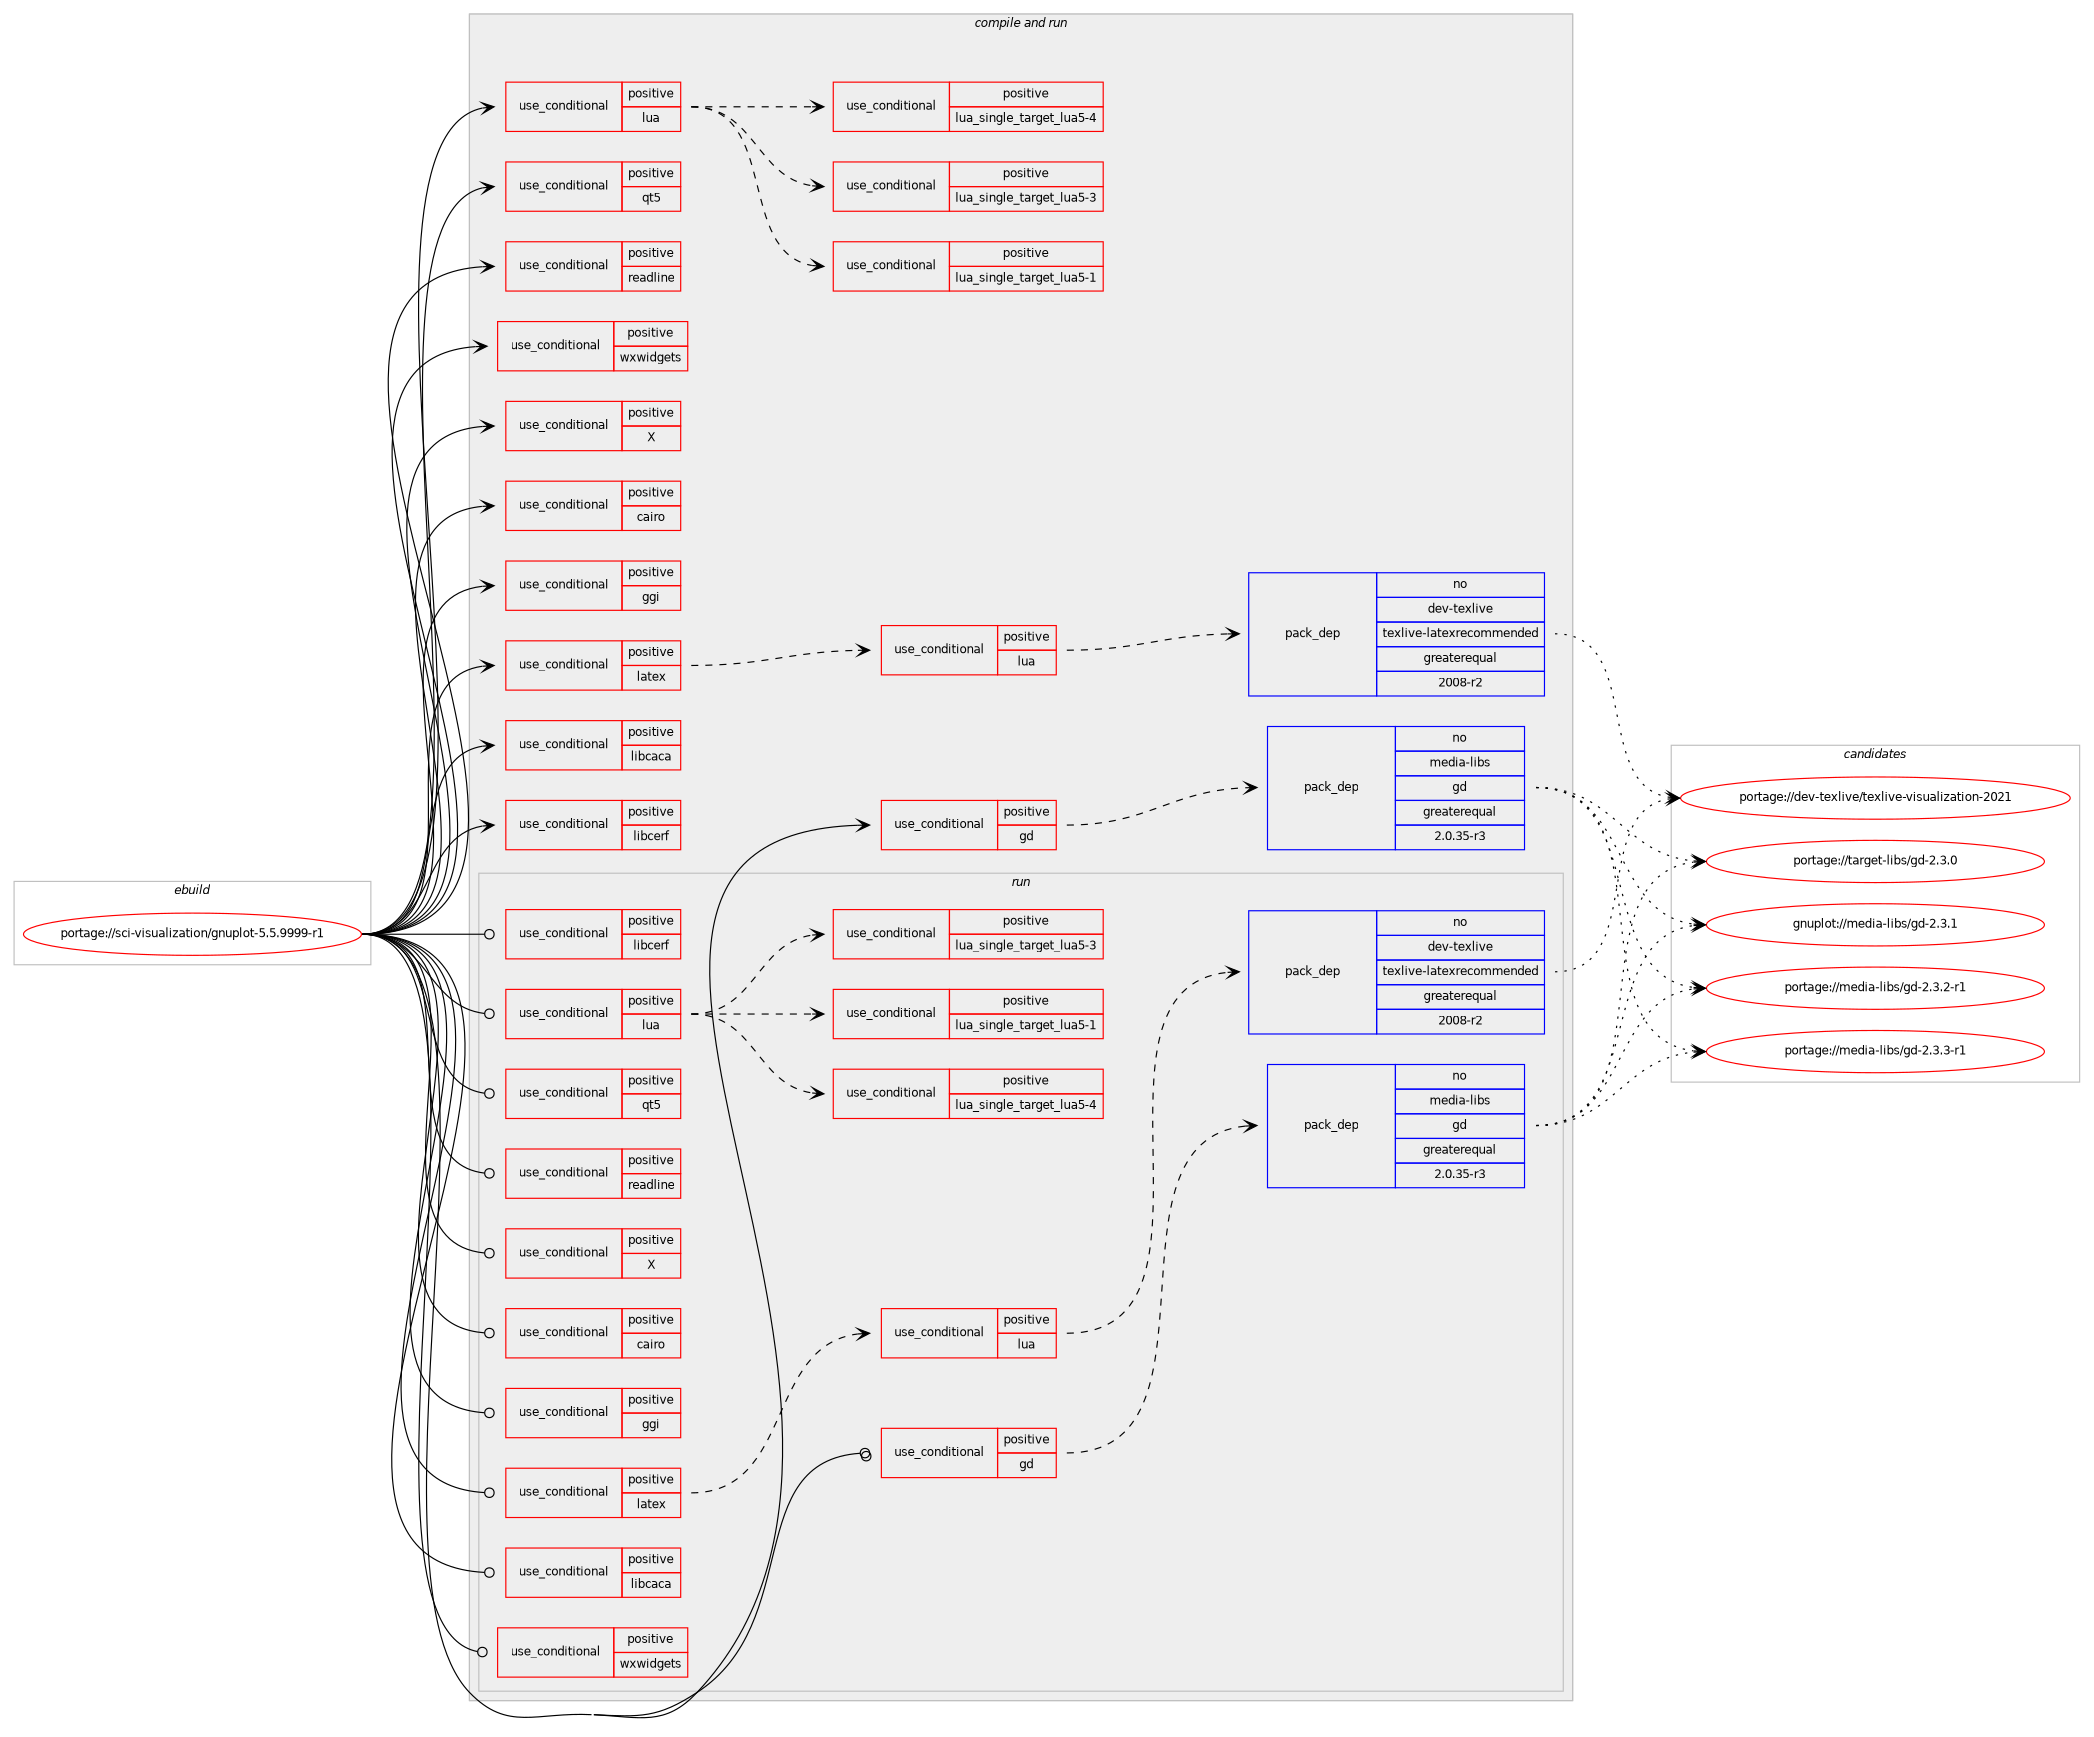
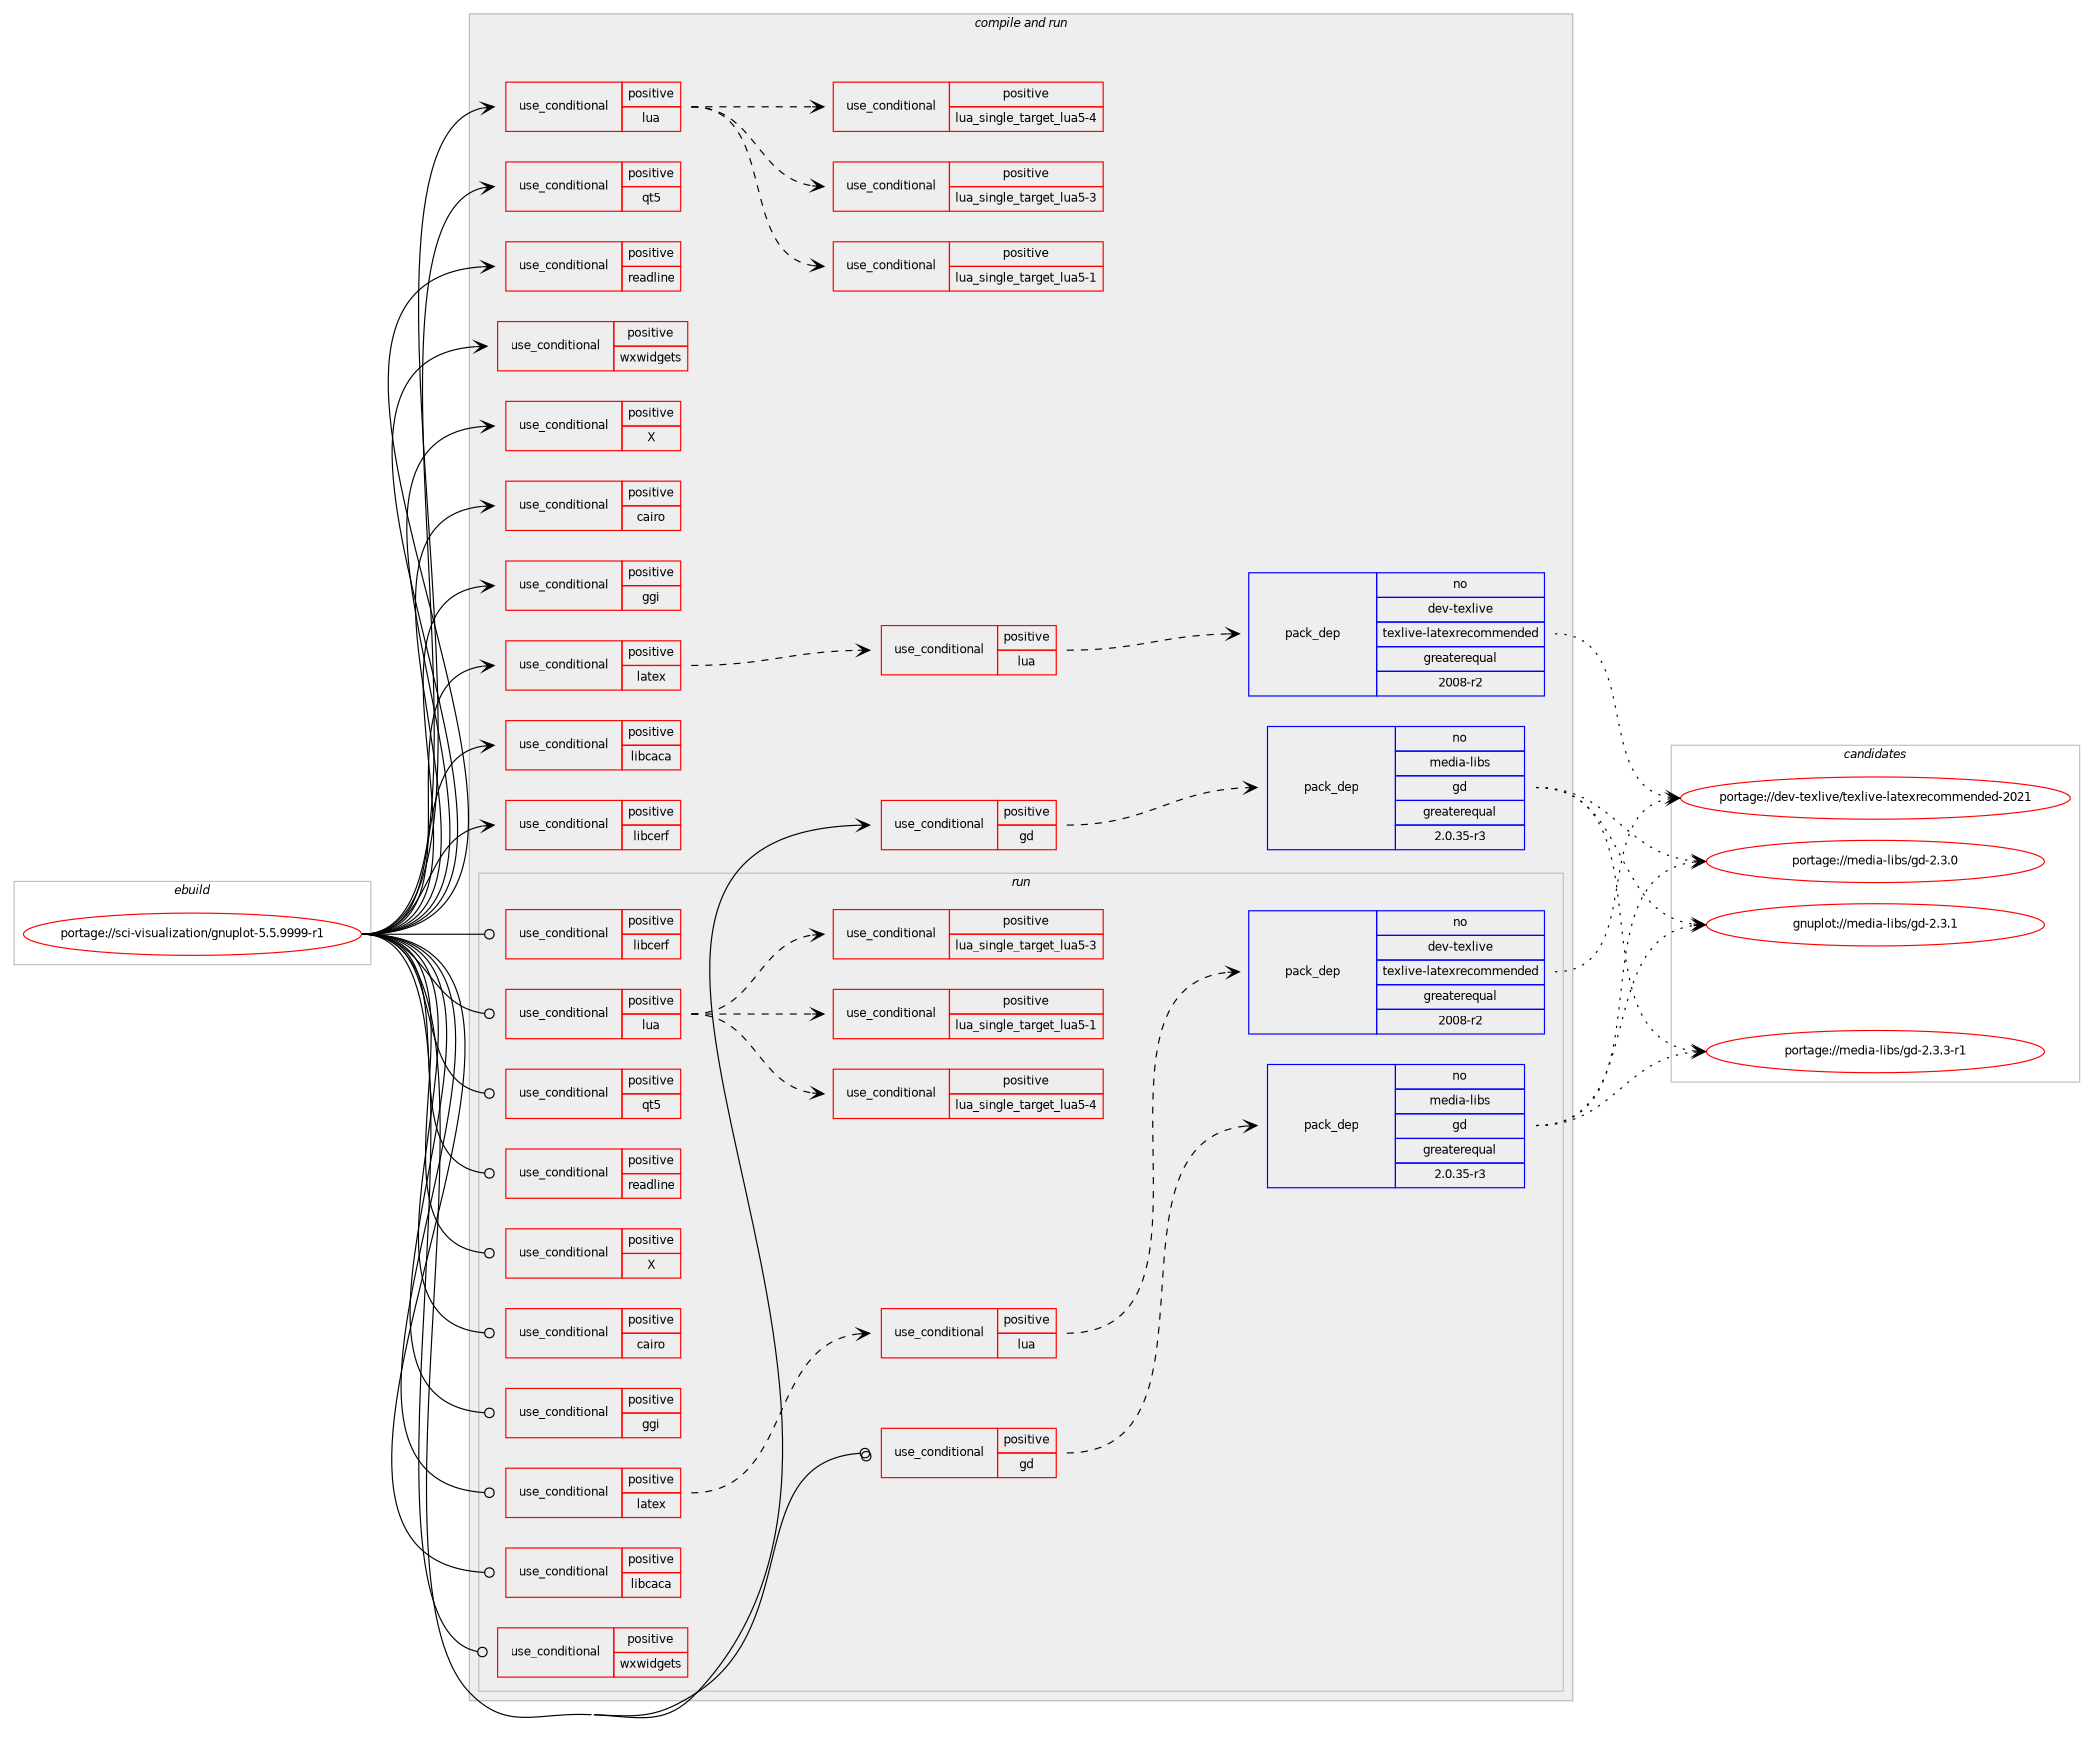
node "portage://dev-texlive/texlive-visualization-2021": label "portage://dev-texlive/texlive-visualization-2021" -> "portage://dev-texlive/texlive-latexrecommended-2021"
node "portage://target-libs/gd-2.3.0": label "portage://target-libs/gd-2.3.0" -> "portage://media-libs/gd-2.3.0"
node "portage://media-libs/gd-2.3.2-r1": removed
